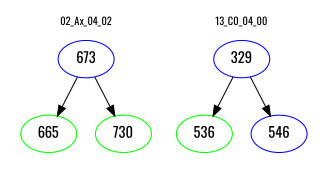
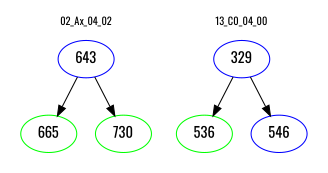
node "673": label "673" -> "643"
